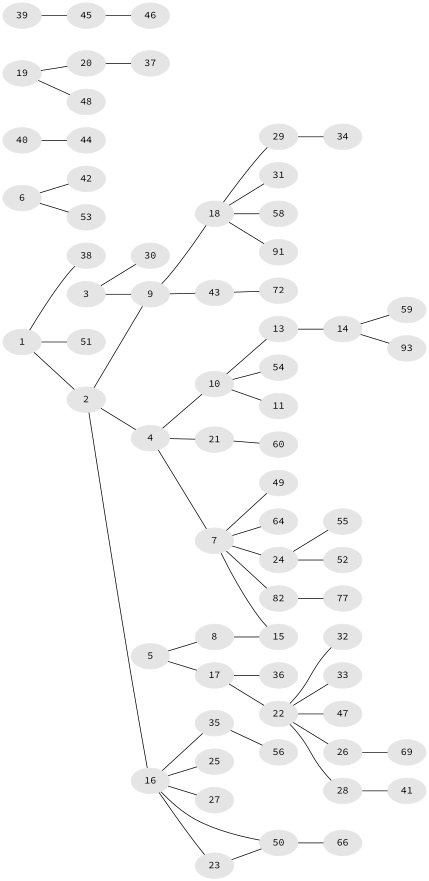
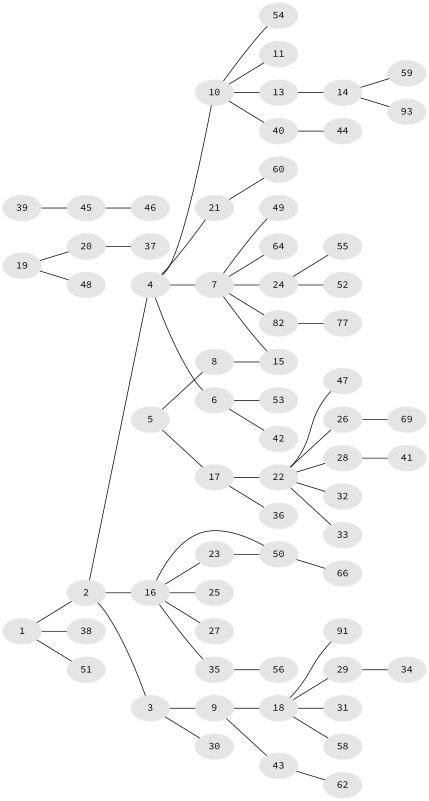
edge "10" -- "40": added
node "72": label "72" -> "62"
edge "4" -- "6": added
edge "9" -- "2": now "3" -- "2"
